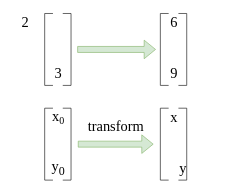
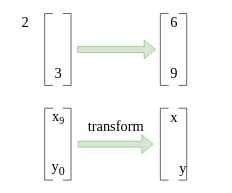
node "x0": label "x0" -> "x9"
